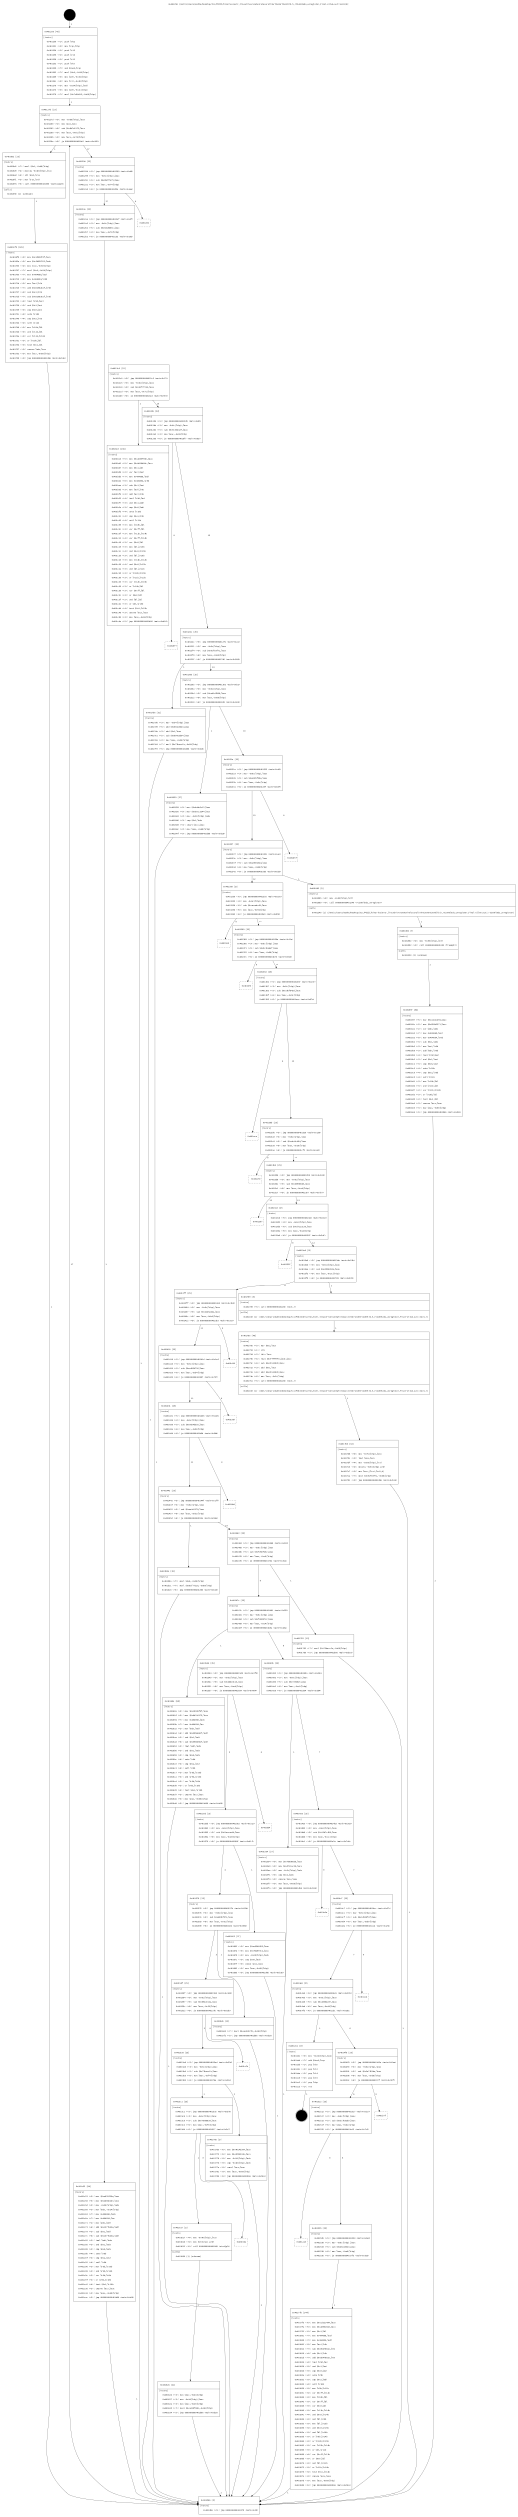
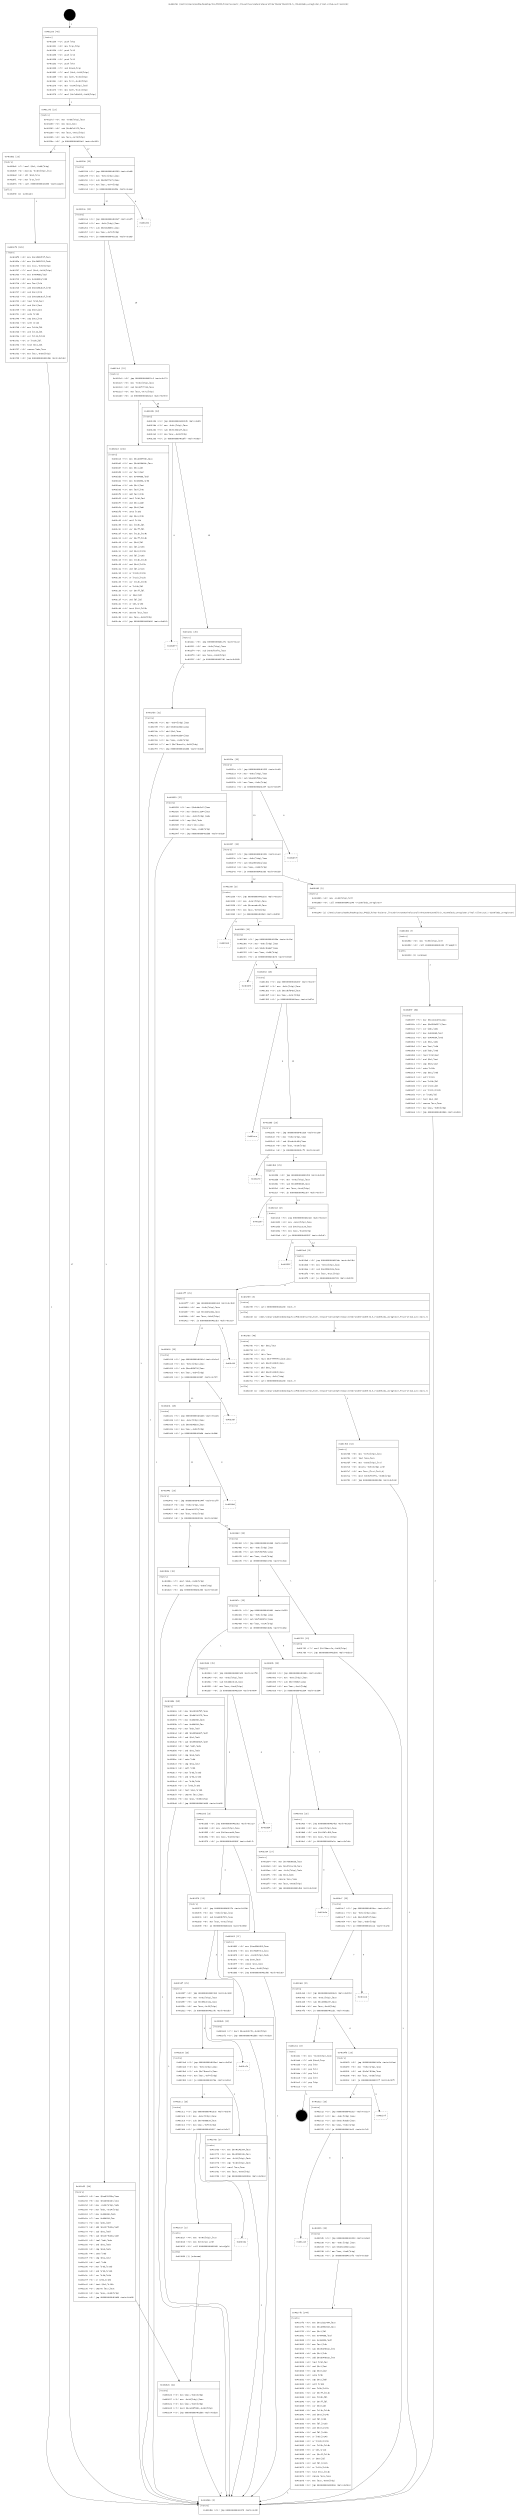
edge "0x4012aa [22]" -> "0x4012c0 [22]": added, label "16"
node "0x401305 [25]": removed
edge "0x4015e4 [27]" -> "0x401d66 [5]": removed, label "1"
edge "0x401c53 [94]" -> "0x401d66 [5]": now "0x401c53 [94]" -> "0x401624 [21]"
